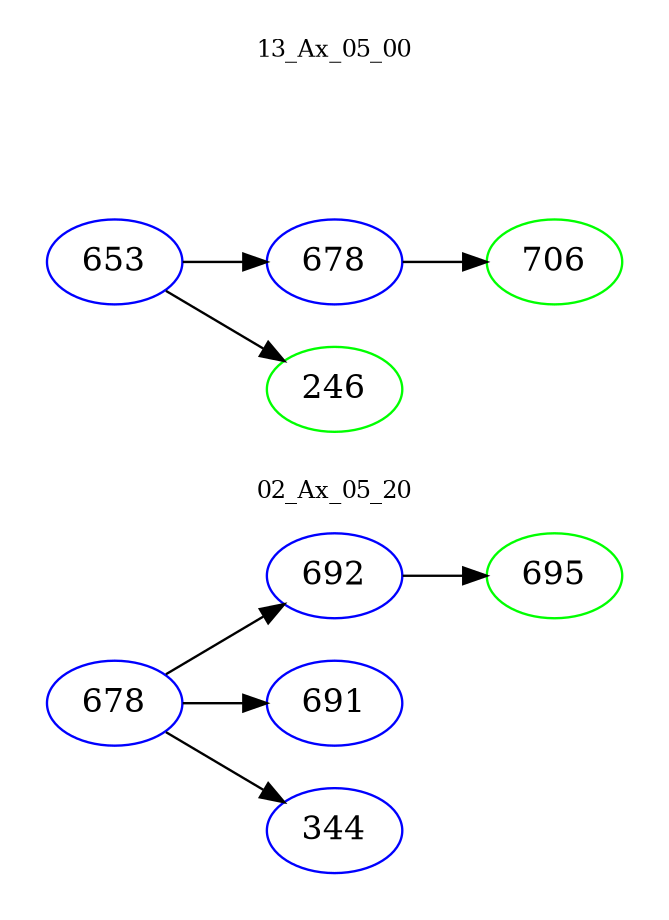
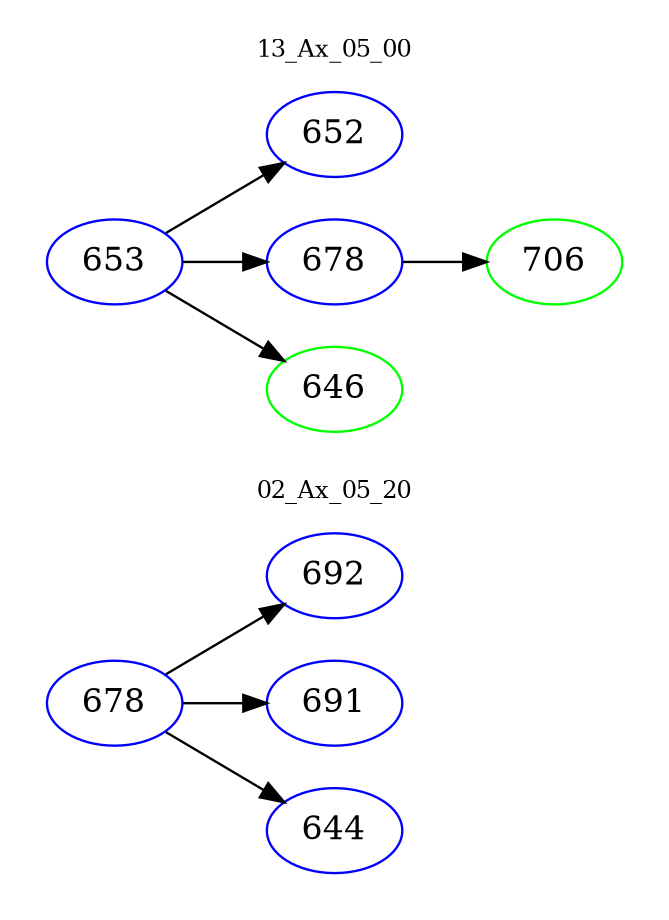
node "652": added
node "246": label "246" -> "646"
node "695": removed
node "344": label "344" -> "644"
